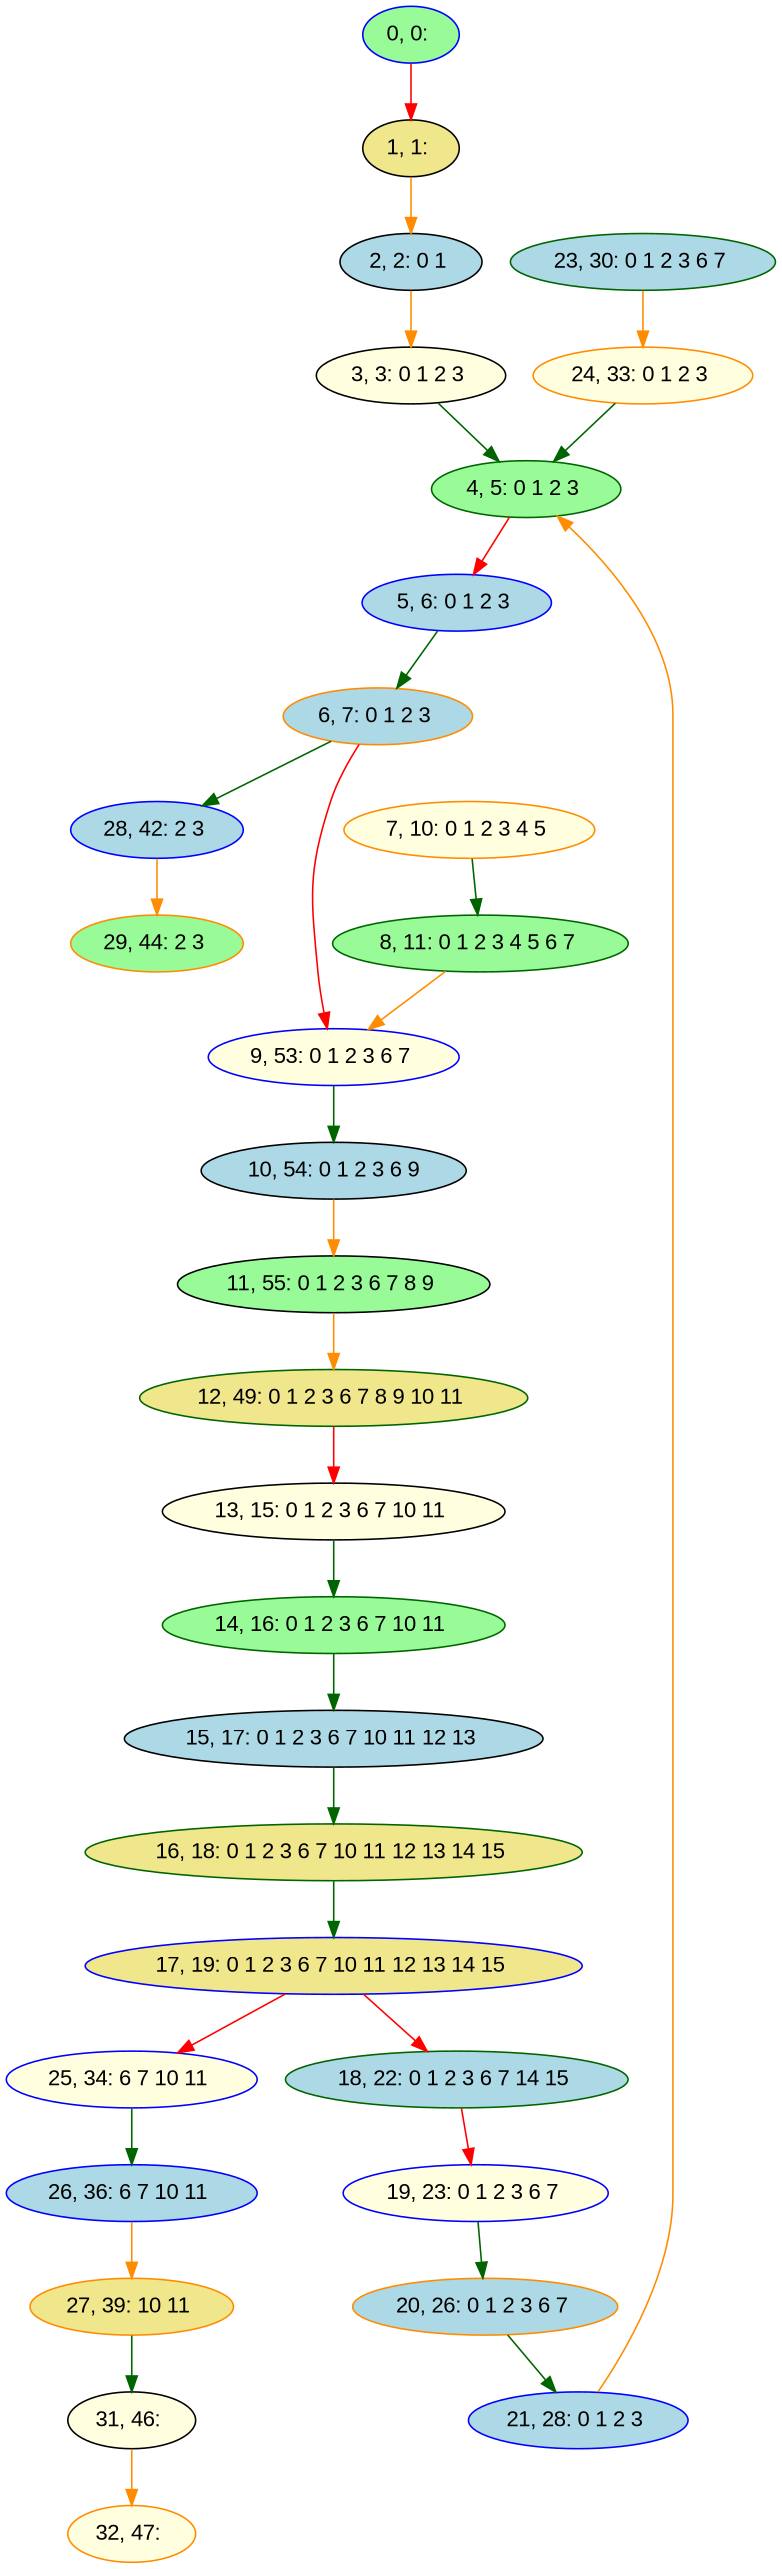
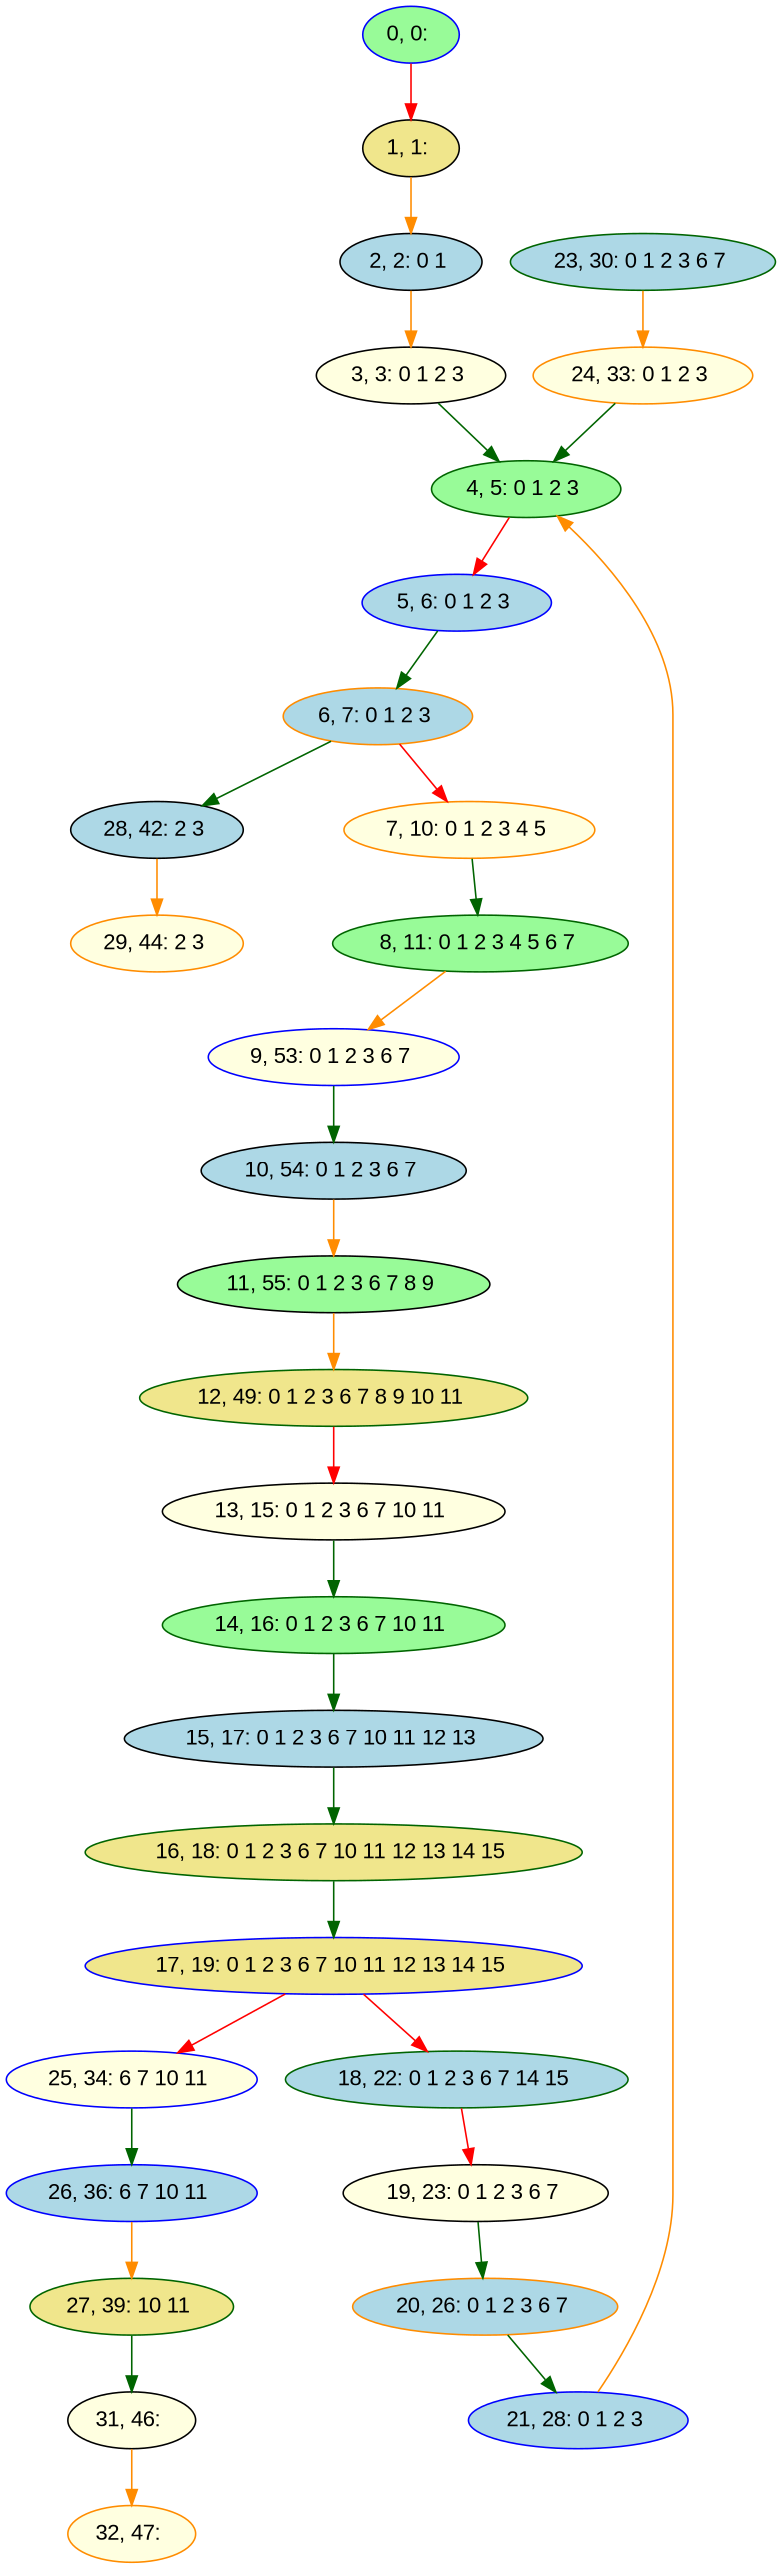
node "28, 42: 2 3": color blue -> black
edge "6, 7: 0 1 2 3" -> "9, 53: 0 1 2 3 6 7": now "6, 7: 0 1 2 3" -> "7, 10: 0 1 2 3 4 5"
node "29, 44: 2 3": fillcolor palegreen -> lightyellow
node "10, 54: 0 1 2 3 6 9": label "10, 54: 0 1 2 3 6 9" -> "10, 54: 0 1 2 3 6 7"
node "19, 23: 0 1 2 3 6 7": color blue -> black
node "27, 39: 10 11": color darkorange -> darkgreen
